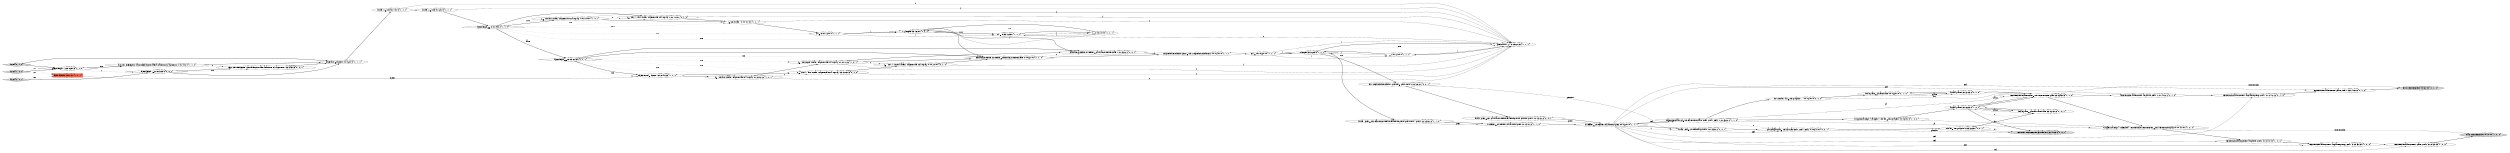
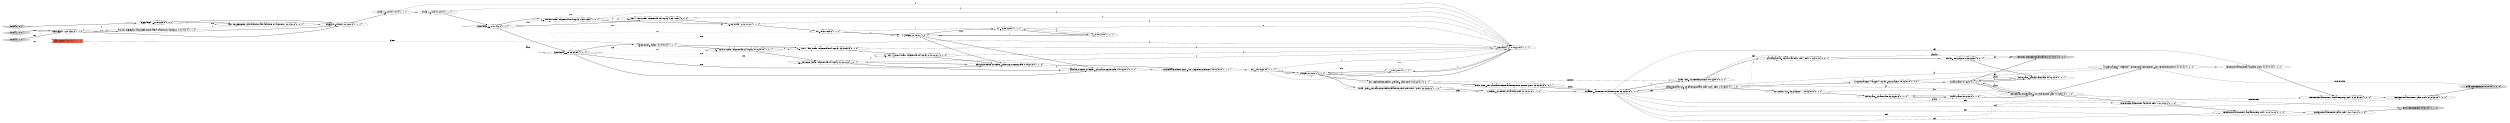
edge "i < y.length@@@13@@@['1', '1', '1']" -> "i++@@@14@@@['1', '1', '1']": removed, label "true"
edge "doWork['0', '1', '0']" -> "Object first = objects(0(@@@6@@@['1', '1', '1']": now "objects.length > 3@@@3@@@['1', '1', '0']" -> "Object first = objects(0(@@@6@@@['1', '1', '1']"
